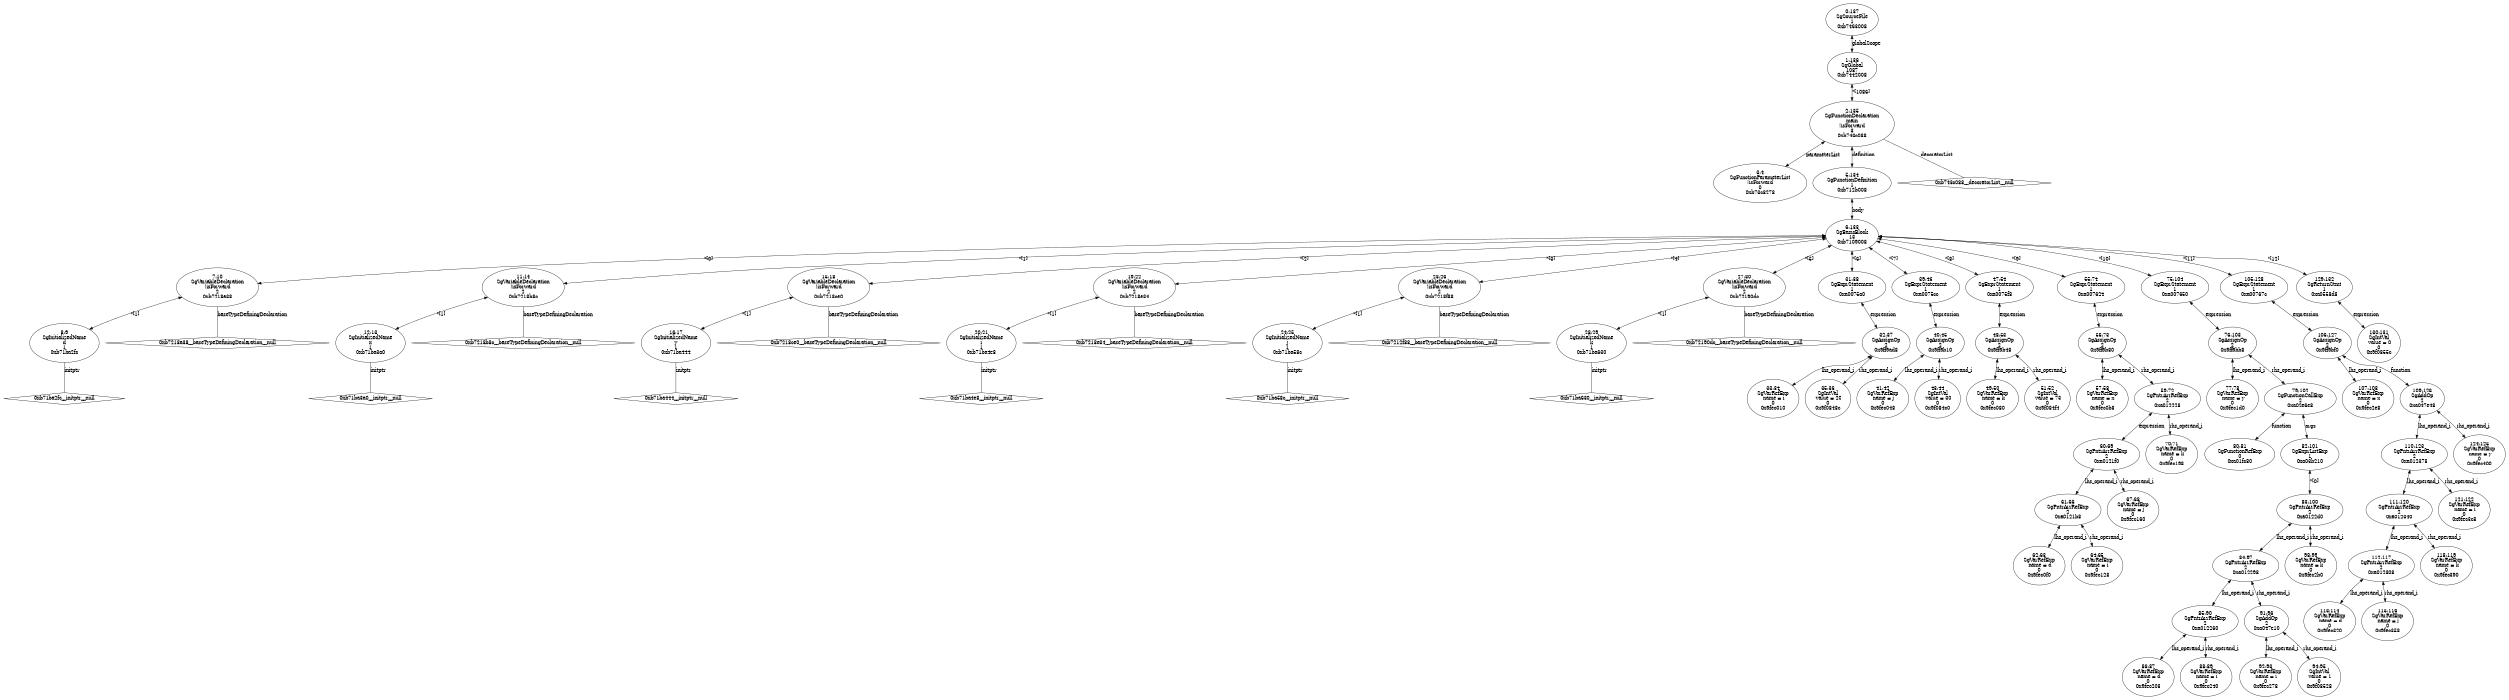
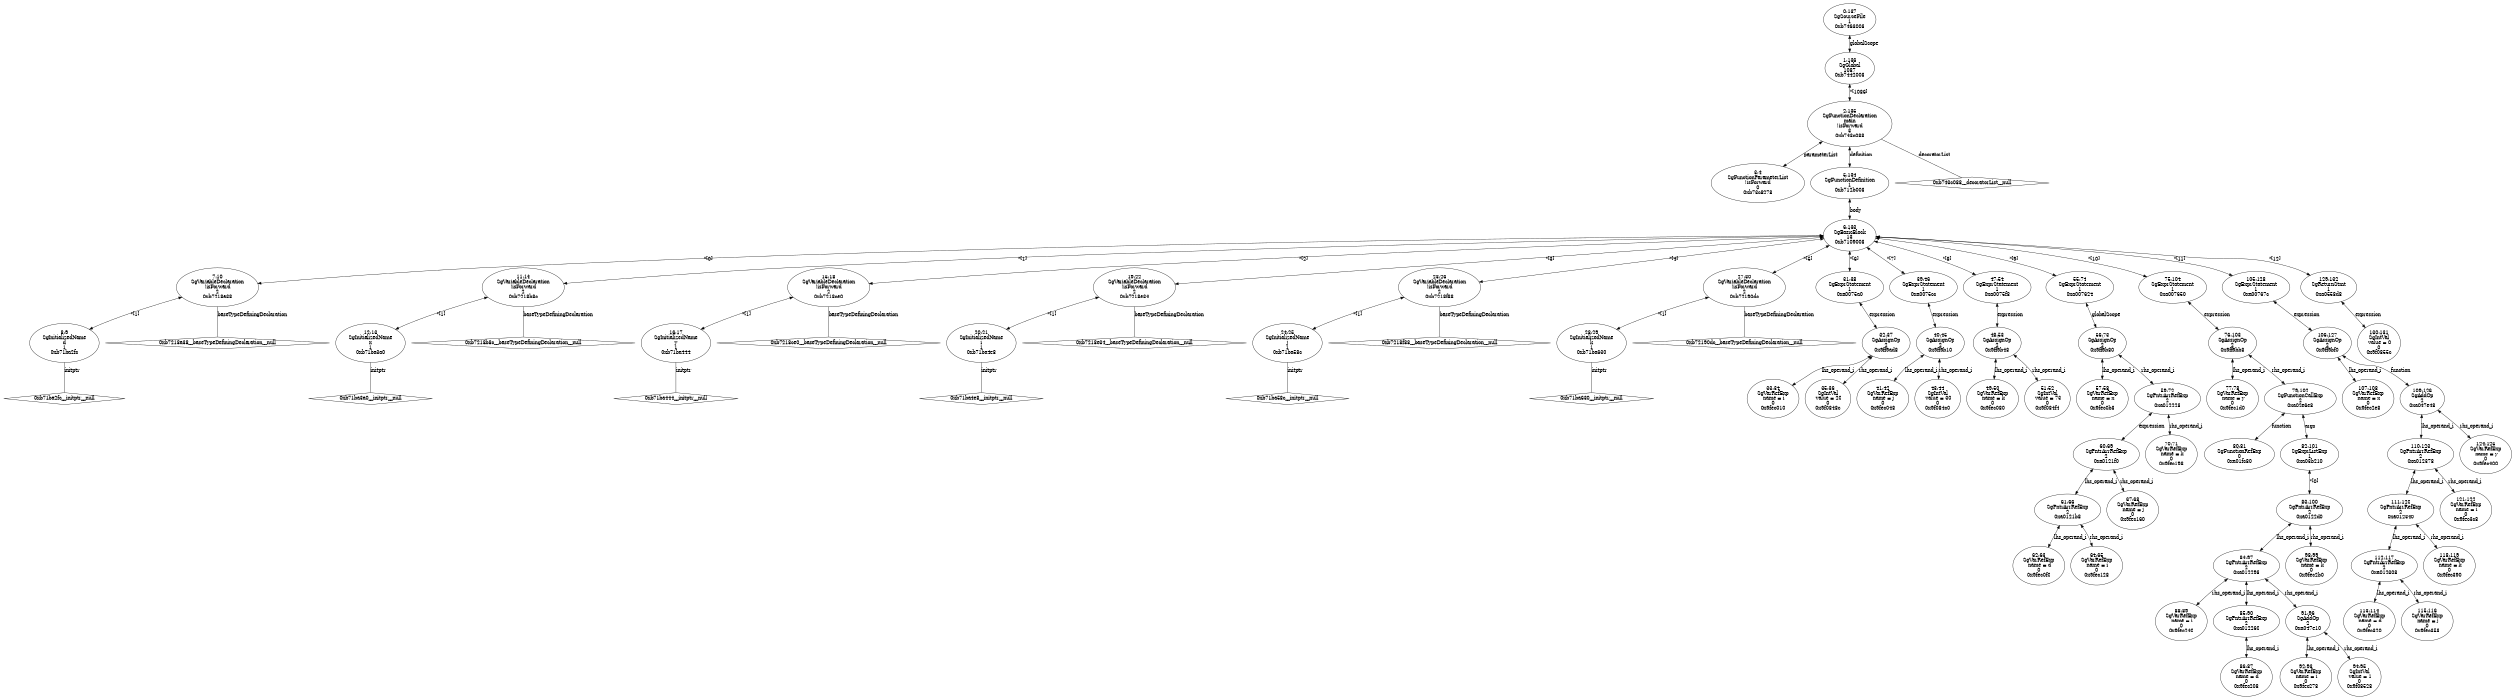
edge "55:74 SgExprStatement 1 0xa007624" -- "56:73 SgAssignOp 2 0x9ff9b80": label "expression" -> "globalScope"
node "0xb7212f88__baseTypeDefiningDeclaration__null": label "0xb7212f88__baseTypeDefiningDeclaration__null" -> "0xb7218f88__baseTypeDefiningDeclaration__null"
edge "85:90 SgPntrArrRefExp 2 0xa012260" -- "88:89 SgVarRefExp name = i 0 0x9fec240": now "84:97 SgPntrArrRefExp 2 0xa012298" -- "88:89 SgVarRefExp name = i 0 0x9fec240"
